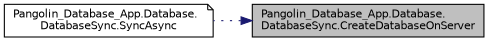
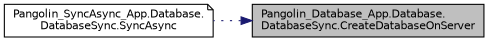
node "Pangolin_Database_App.Database. DatabaseSync.SyncAsync": label "Pangolin_Database_App.Database. DatabaseSync.SyncAsync" -> "Pangolin_SyncAsync_App.Database. DatabaseSync.SyncAsync"
